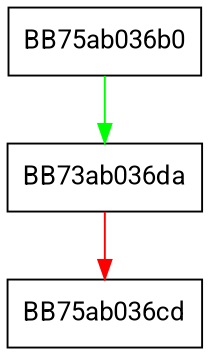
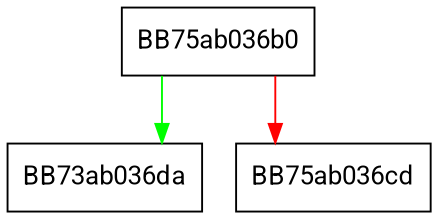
edge "BB73ab036da" -> "BB75ab036cd": now "BB75ab036b0" -> "BB75ab036cd"
